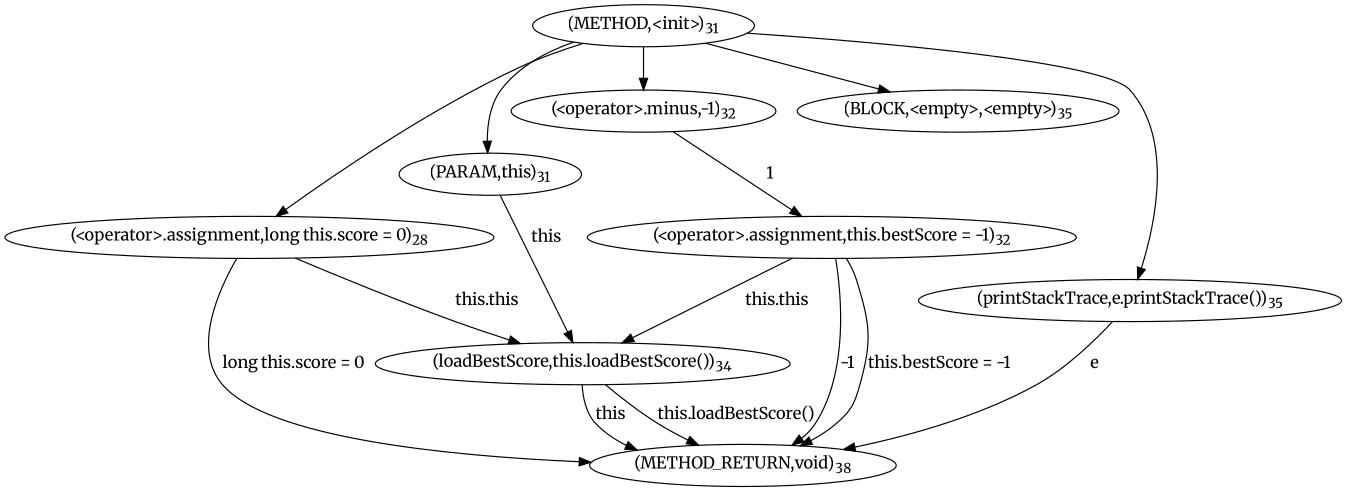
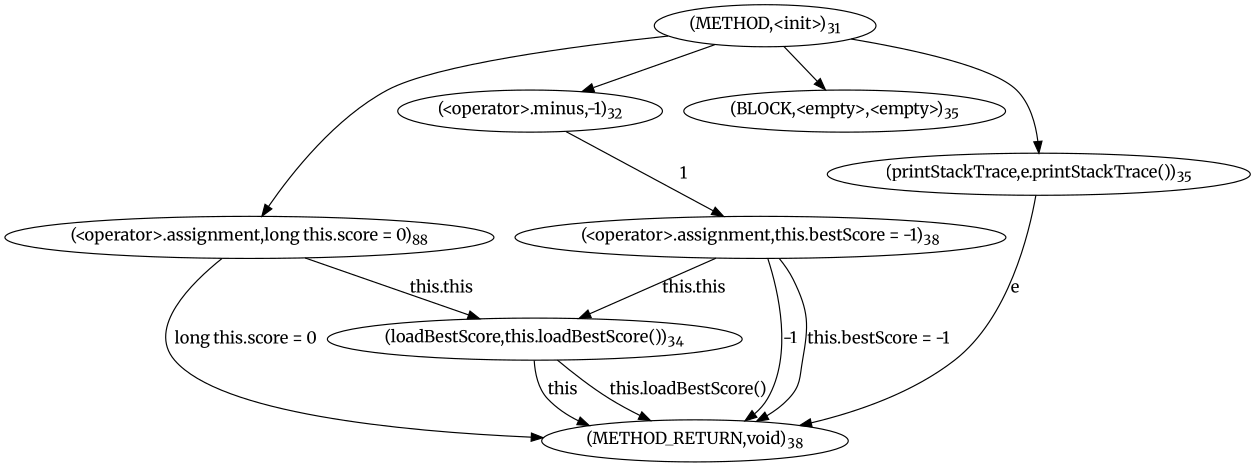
node "(PARAM,this)": removed
node "(<operator>.assignment,long this.score = 0)": text "28" -> "88"
node "(<operator>.assignment,this.bestScore = -1)": text "32" -> "38"
